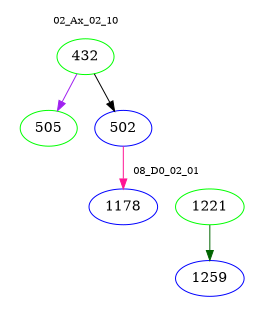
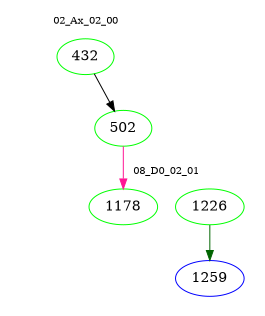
cluster "02_Ax_02_10": label "02_Ax_02_10" -> "02_Ax_02_00"
node "505": removed
node "502": color blue -> green
node "1178": color blue -> green
node "1221": label "1221" -> "1226"
